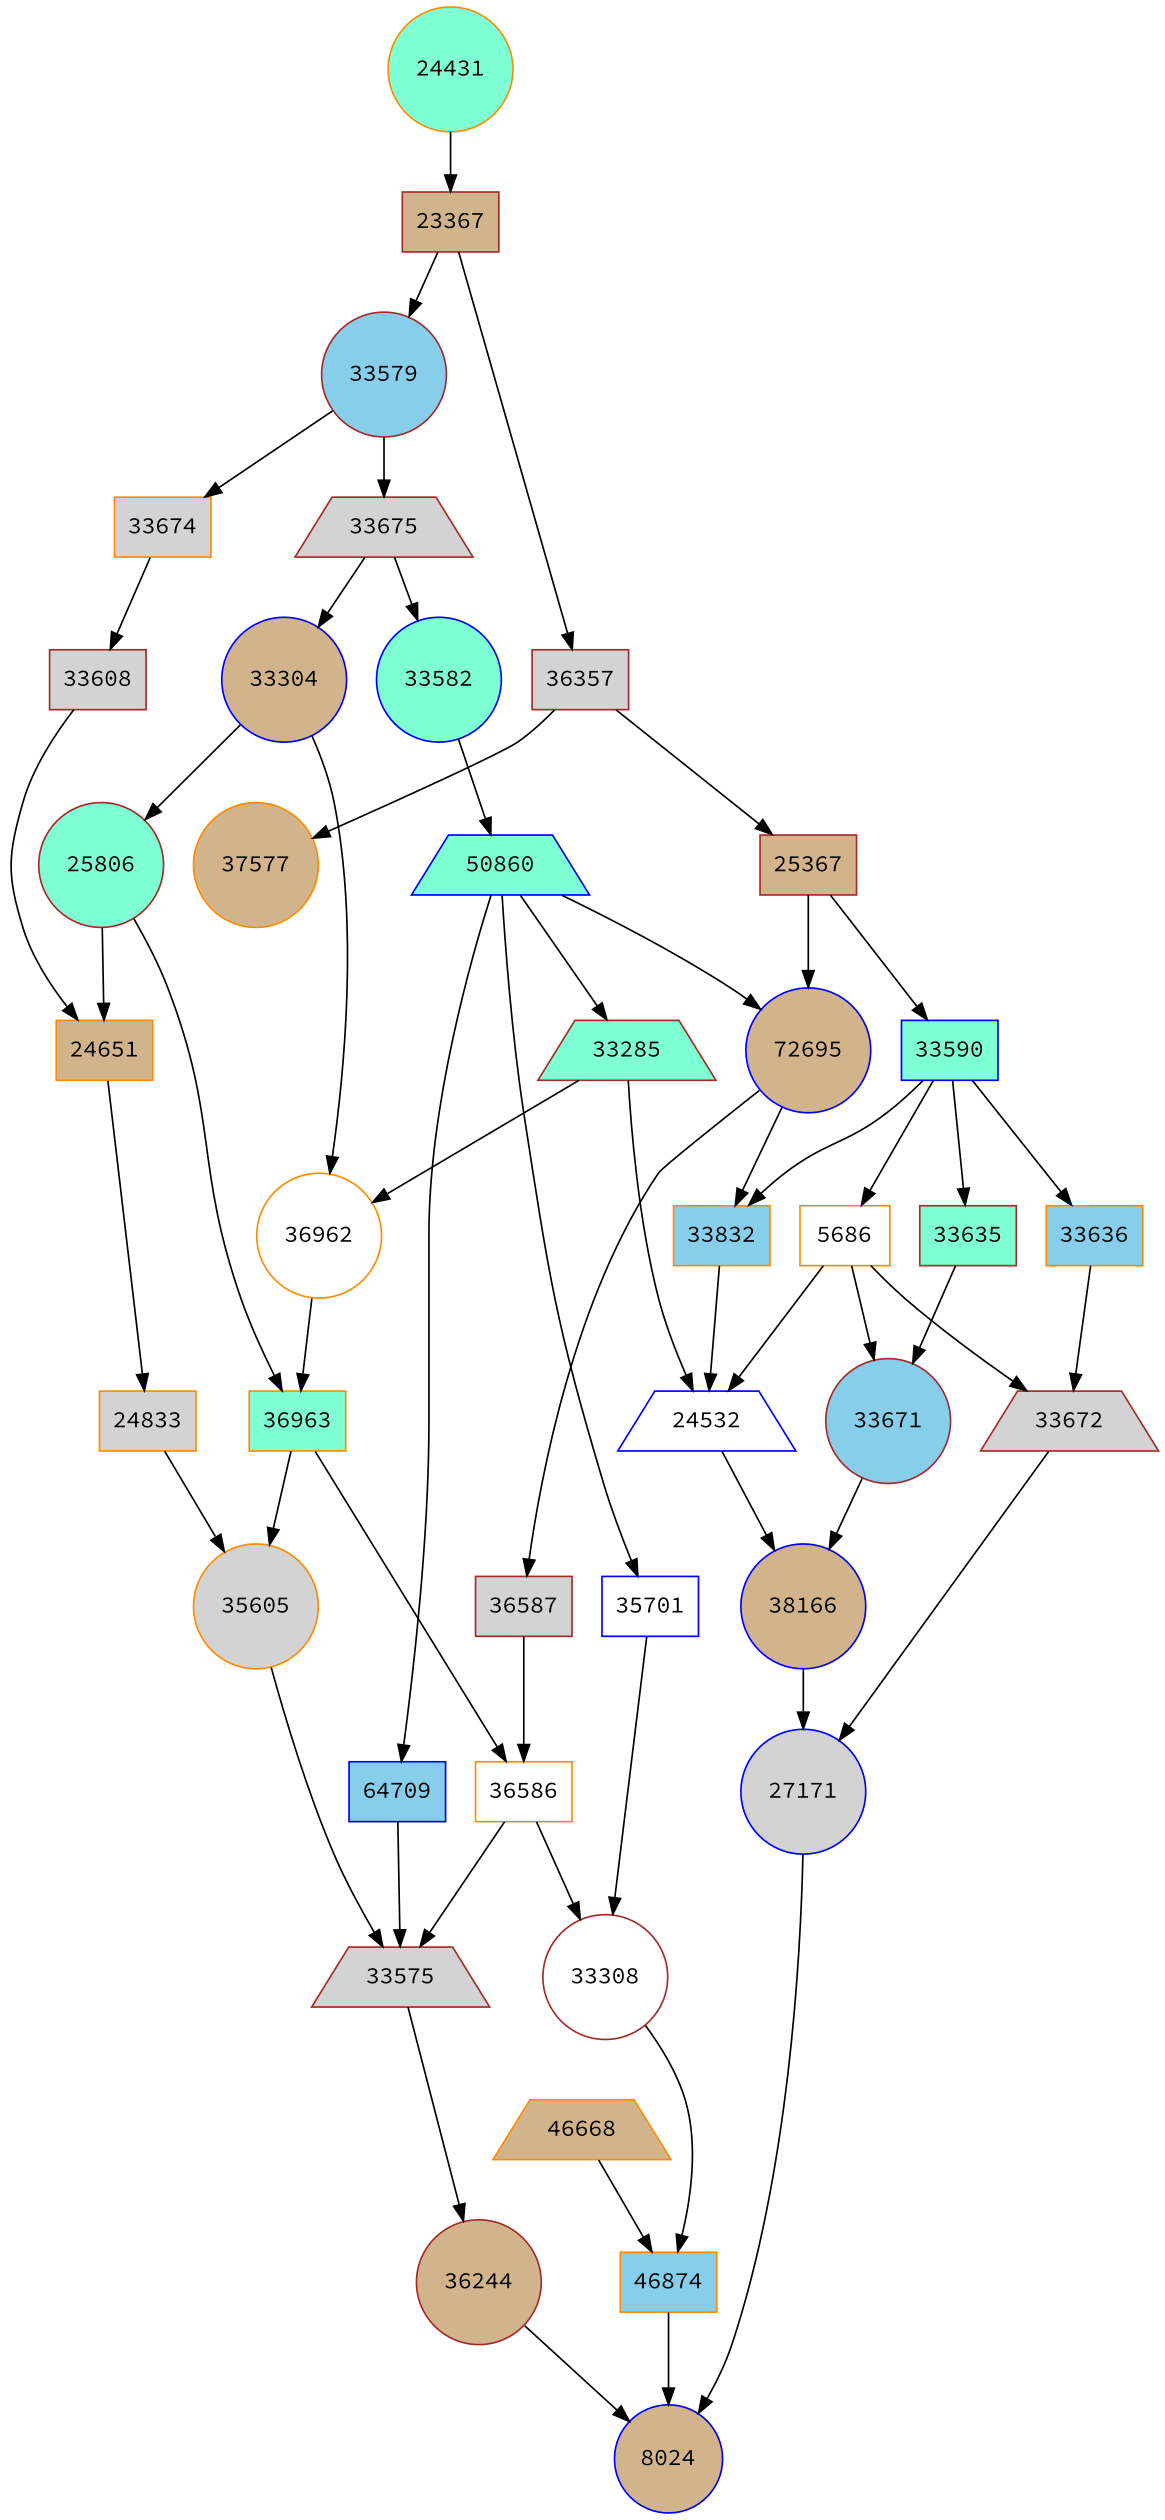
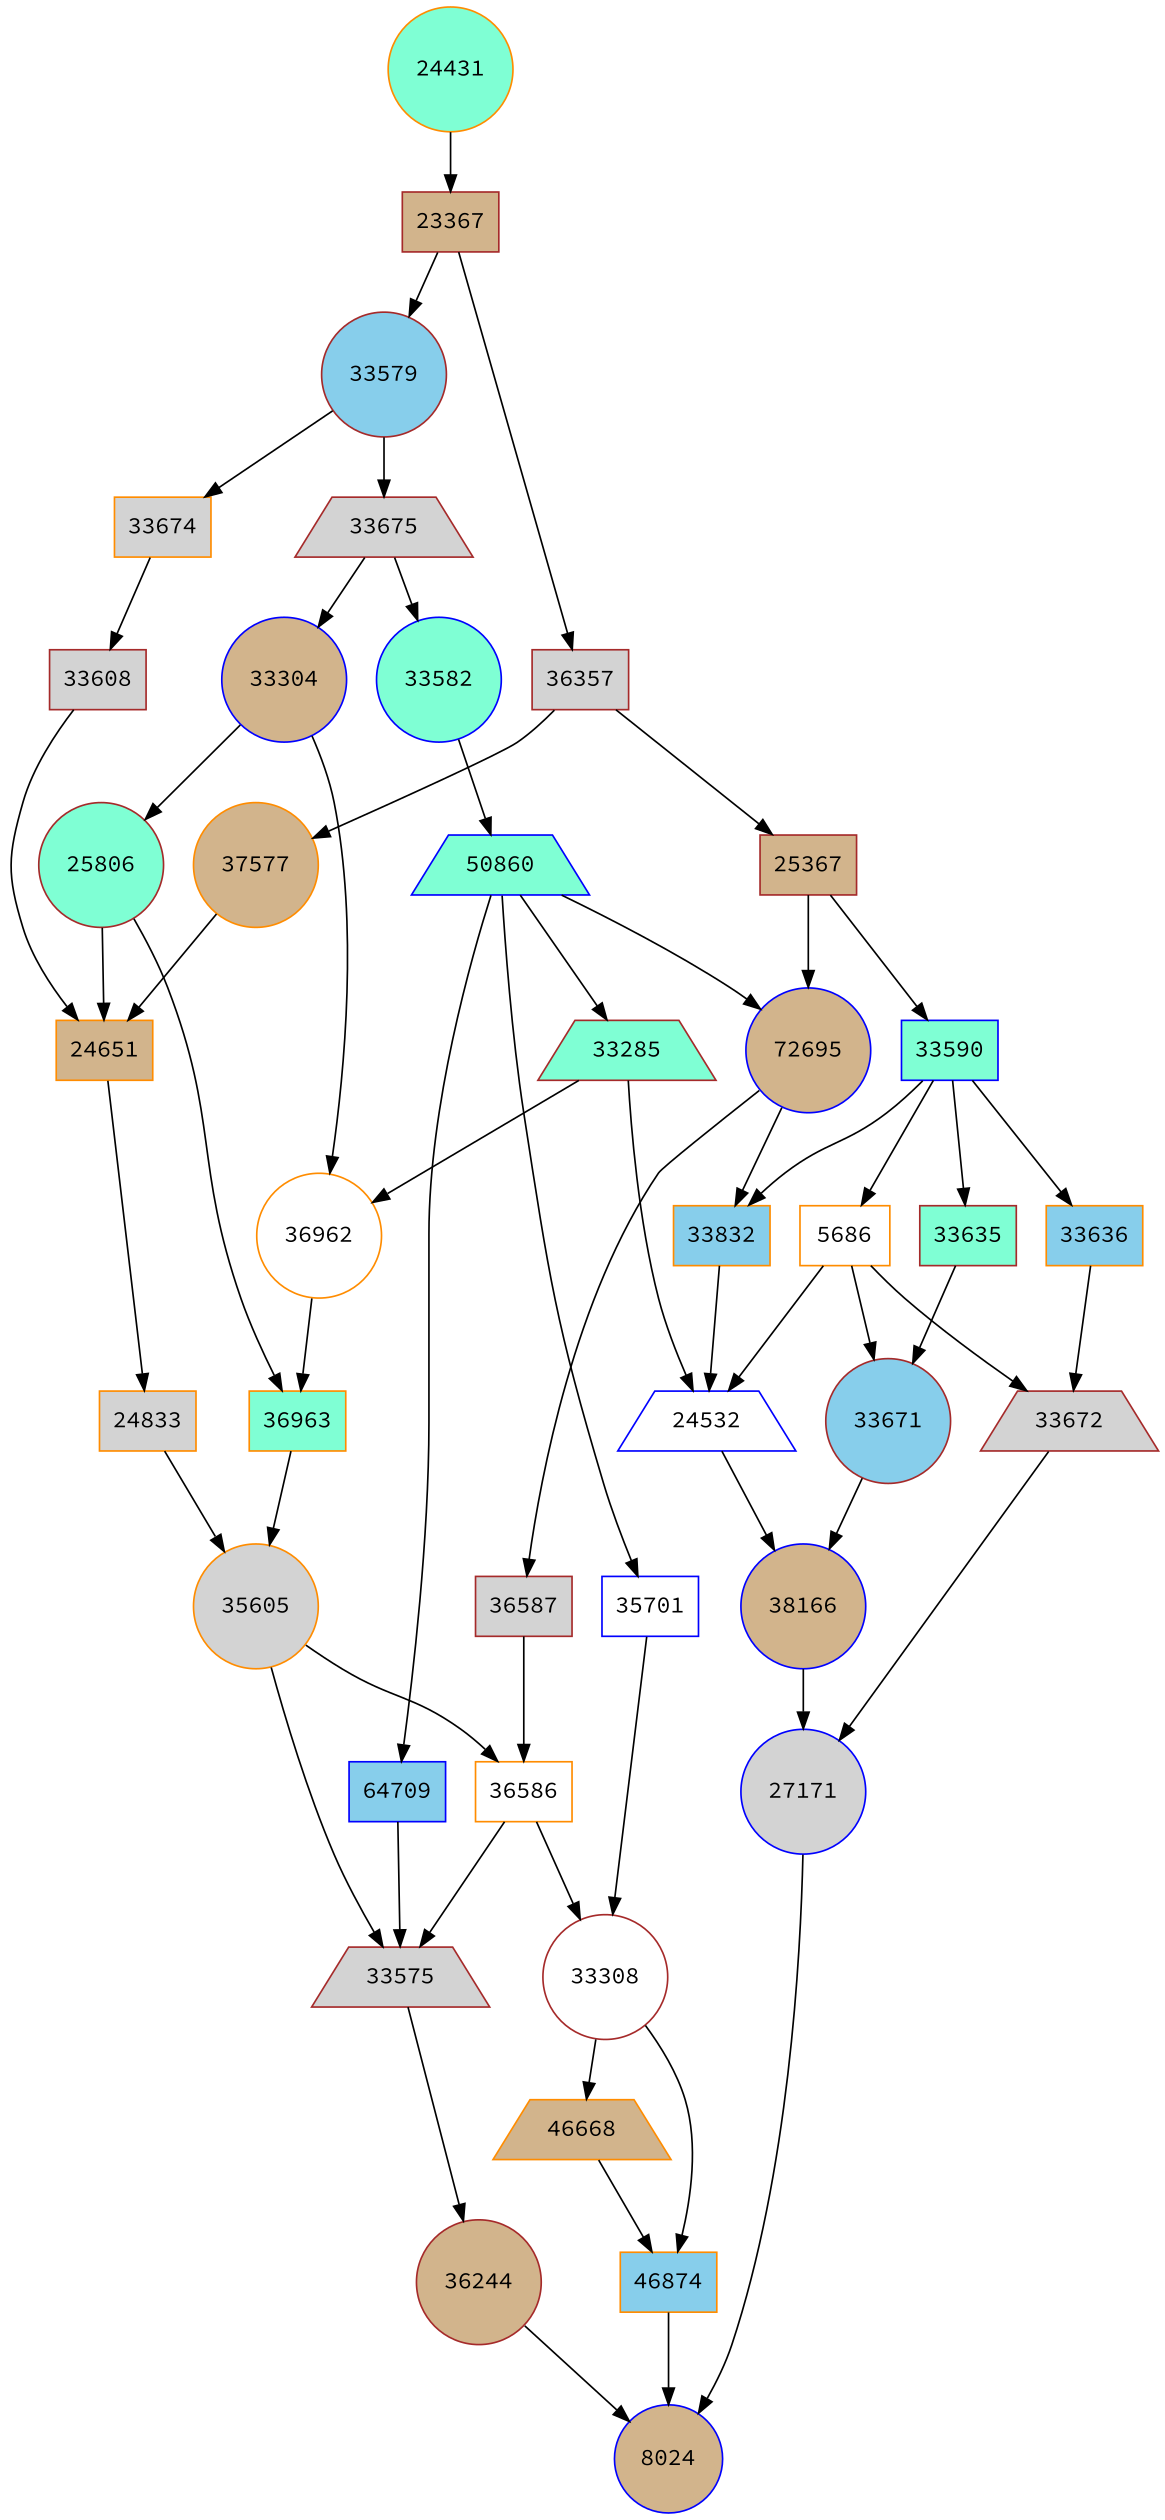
edge "37577" -> "24651": added
edge "36963" -> "36586": now "35605" -> "36586"
edge "33308" -> "46668": added
